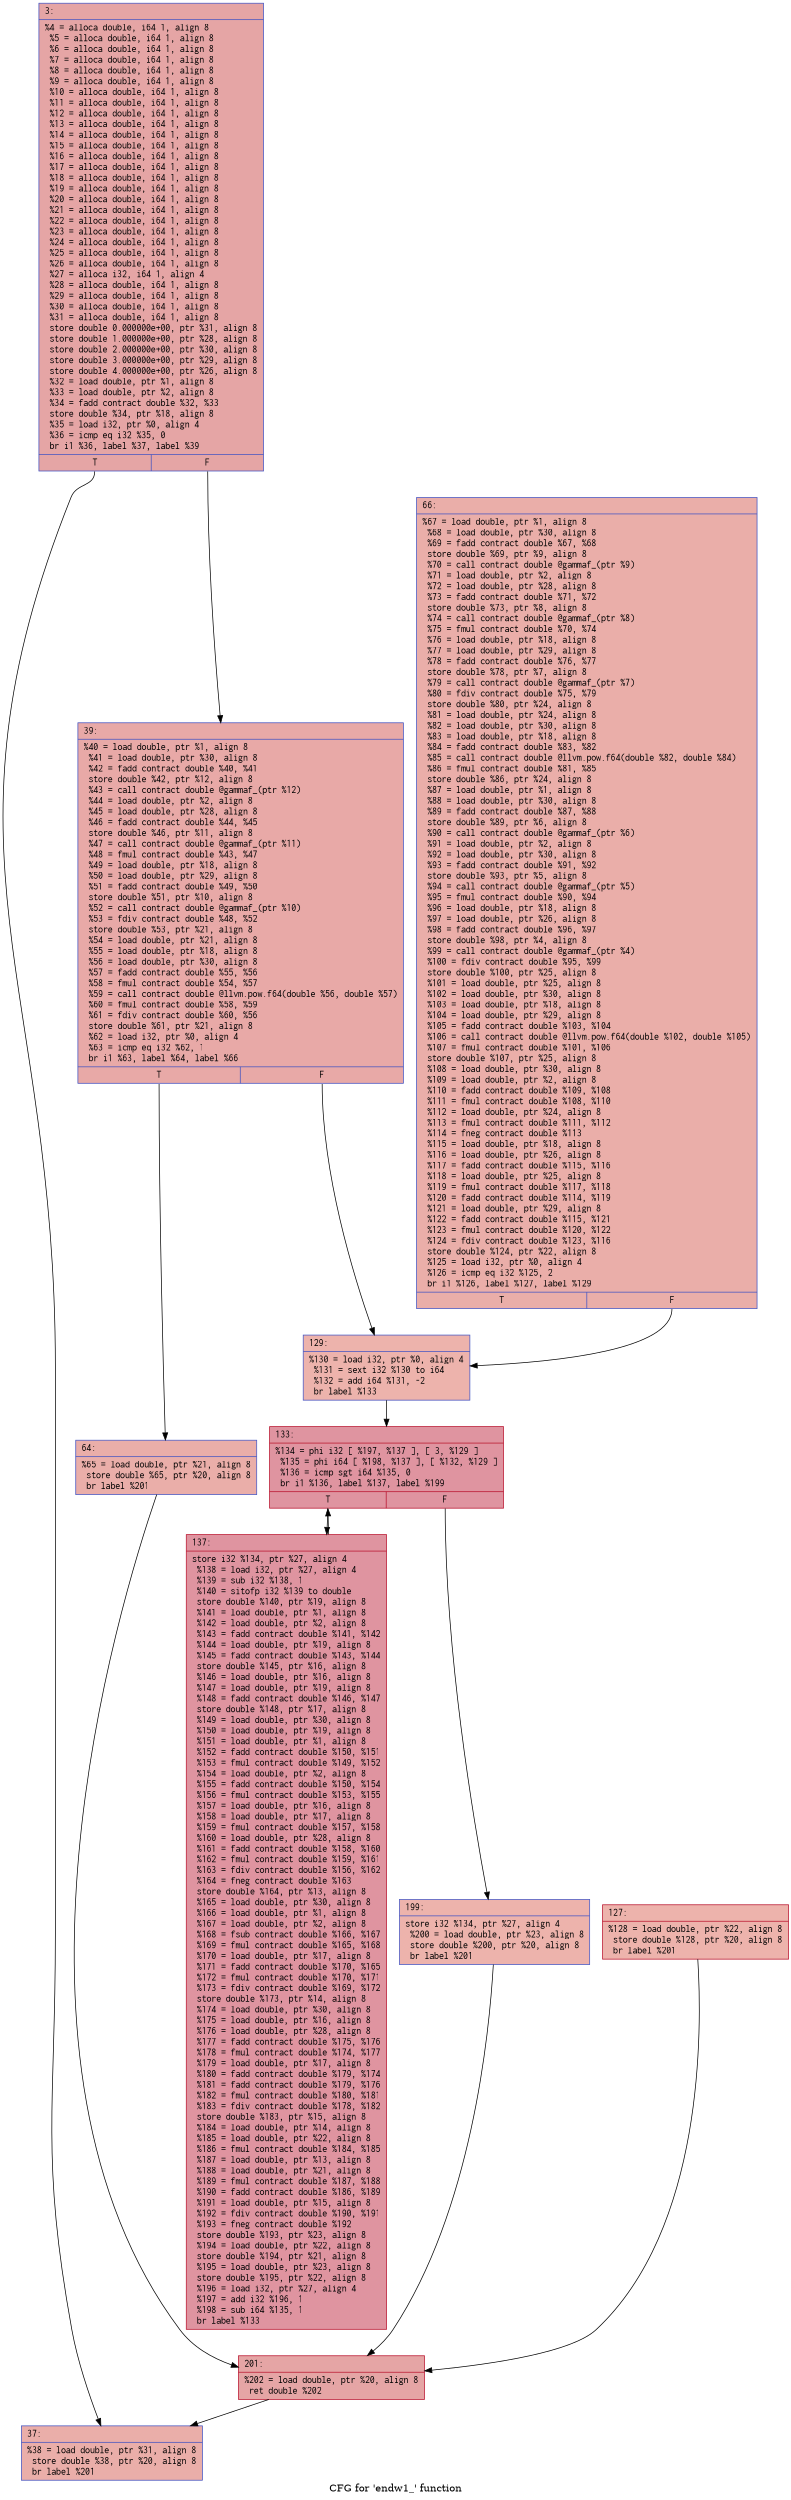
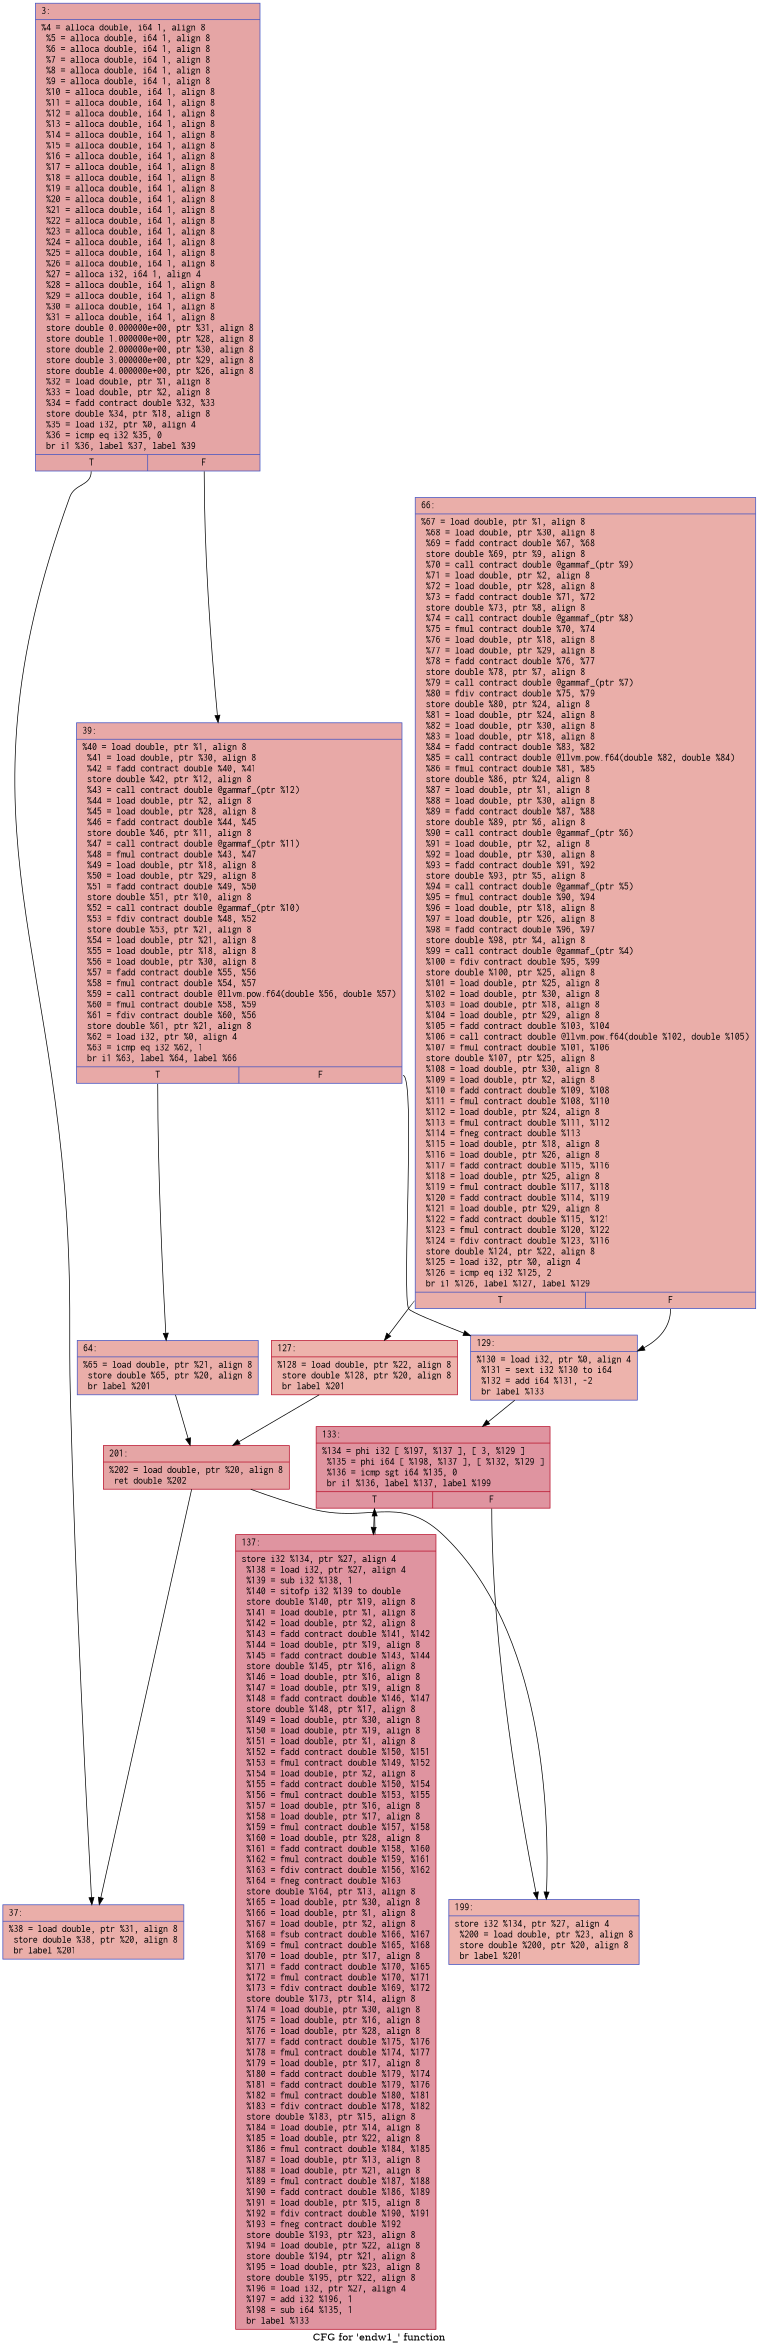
edge "66:" -> "127:": added
edge "199:" -> "201:": reversed
